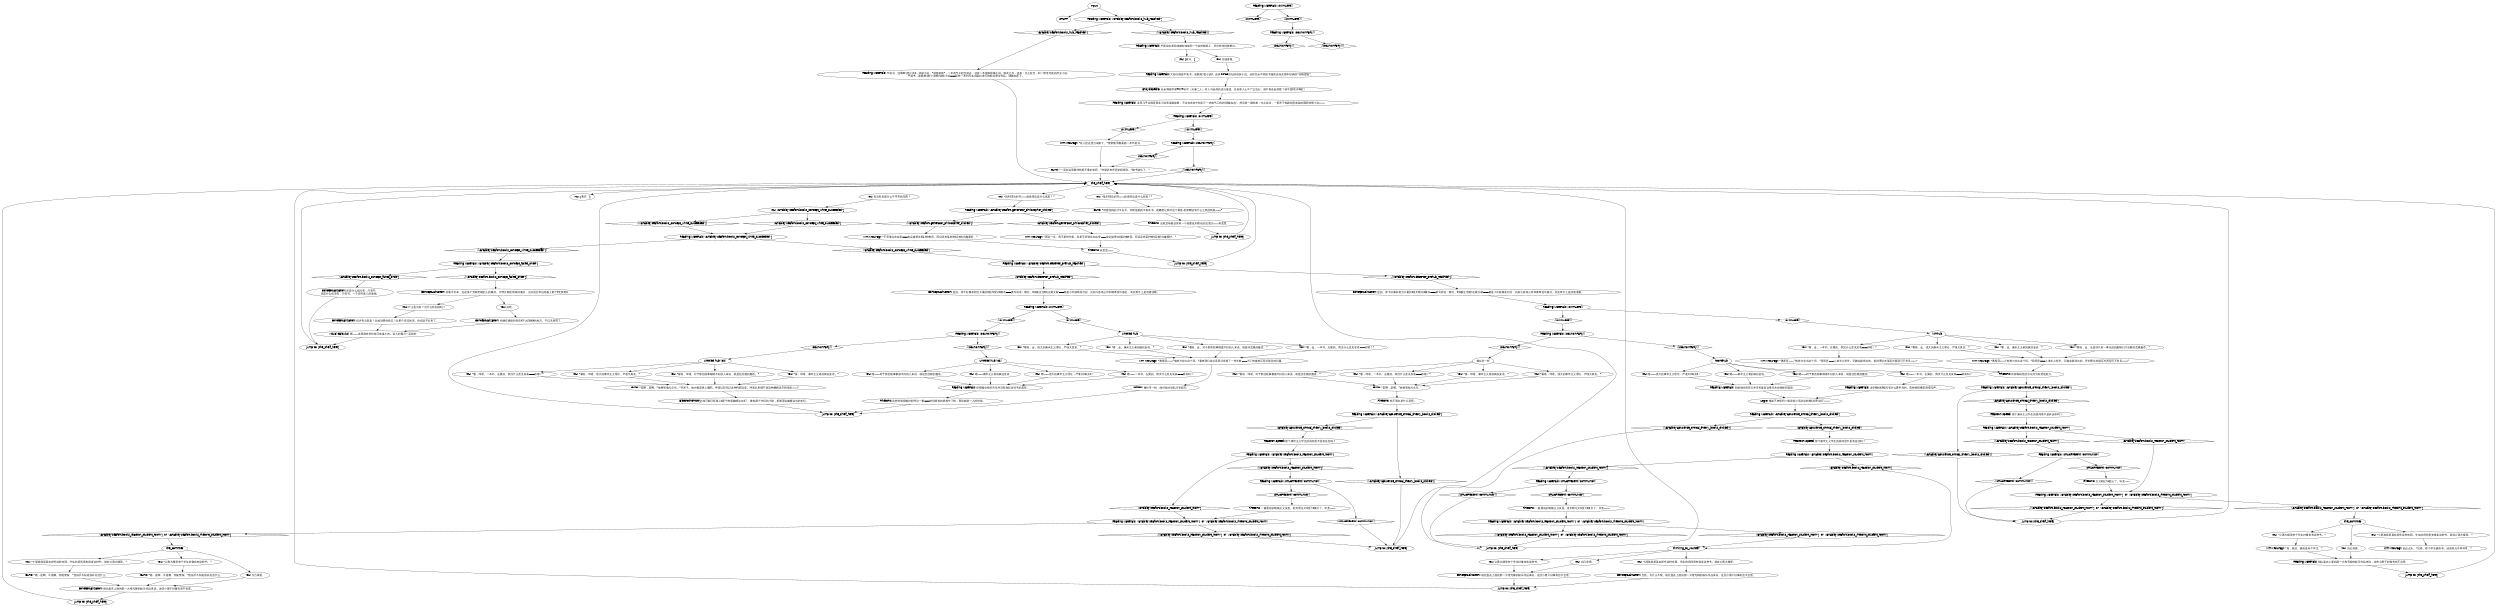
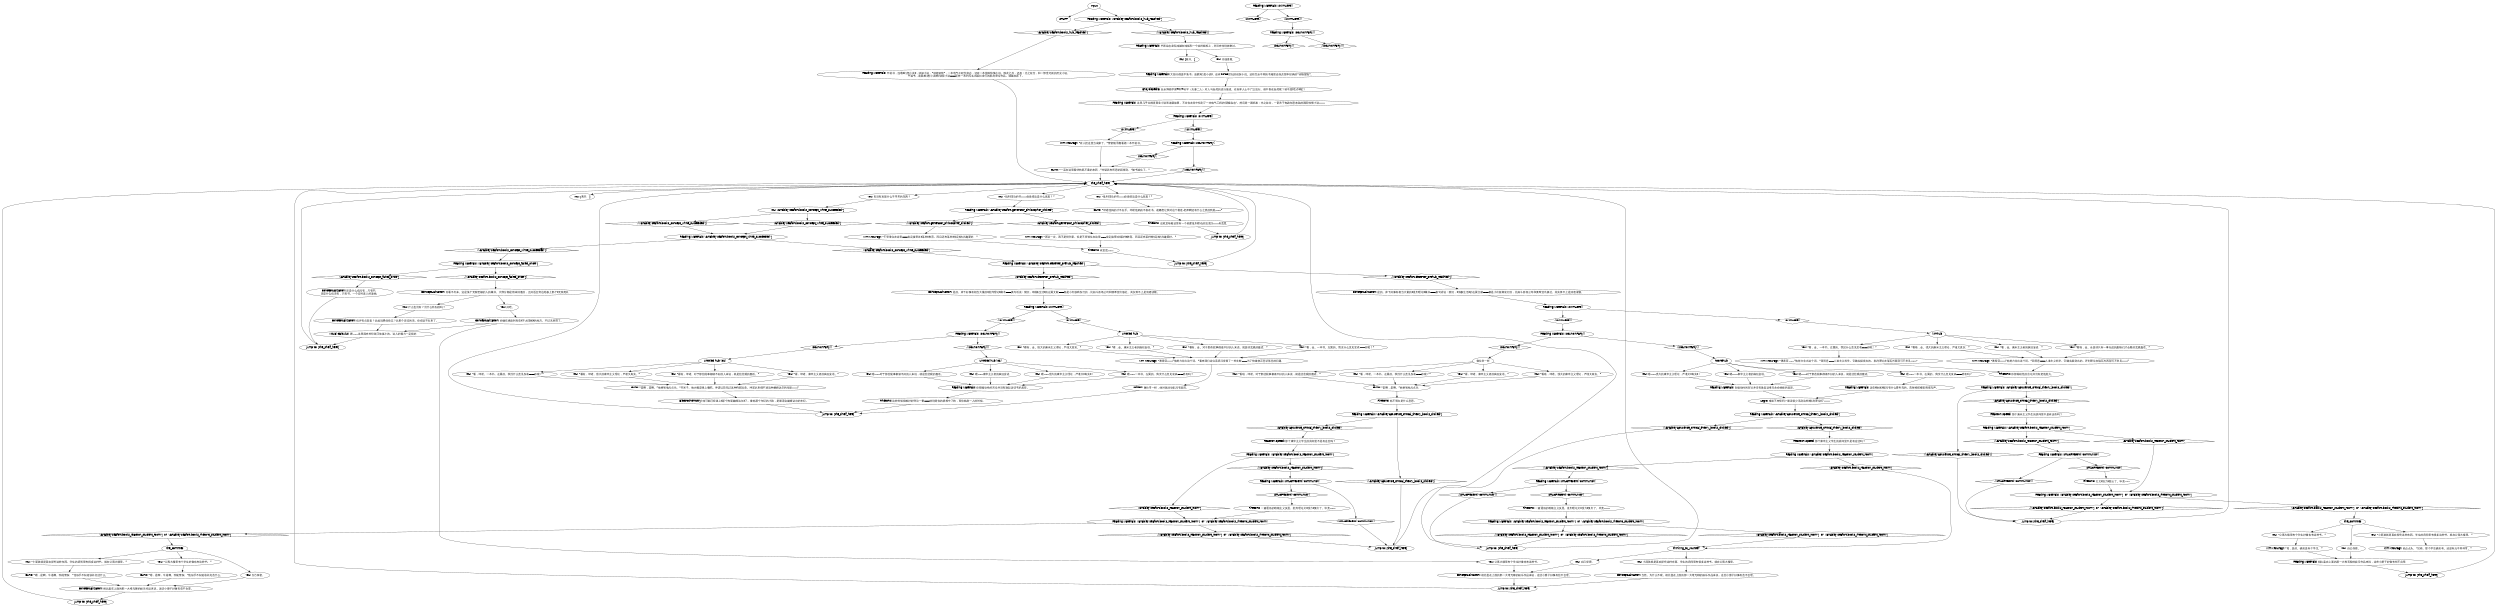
edge "the_shelf_here" -> "You: 有没有发现什么不寻常的东西？": added
edge "thinking_to_yourself" -> "You: 公寓大楼里有个学生好像也有这种书。": now "Conceptualization: 你确实感觉到有些*不太理解*的地方。不过无所谓了。" -> "You: 公寓大楼里有个学生好像也有这种书。"
